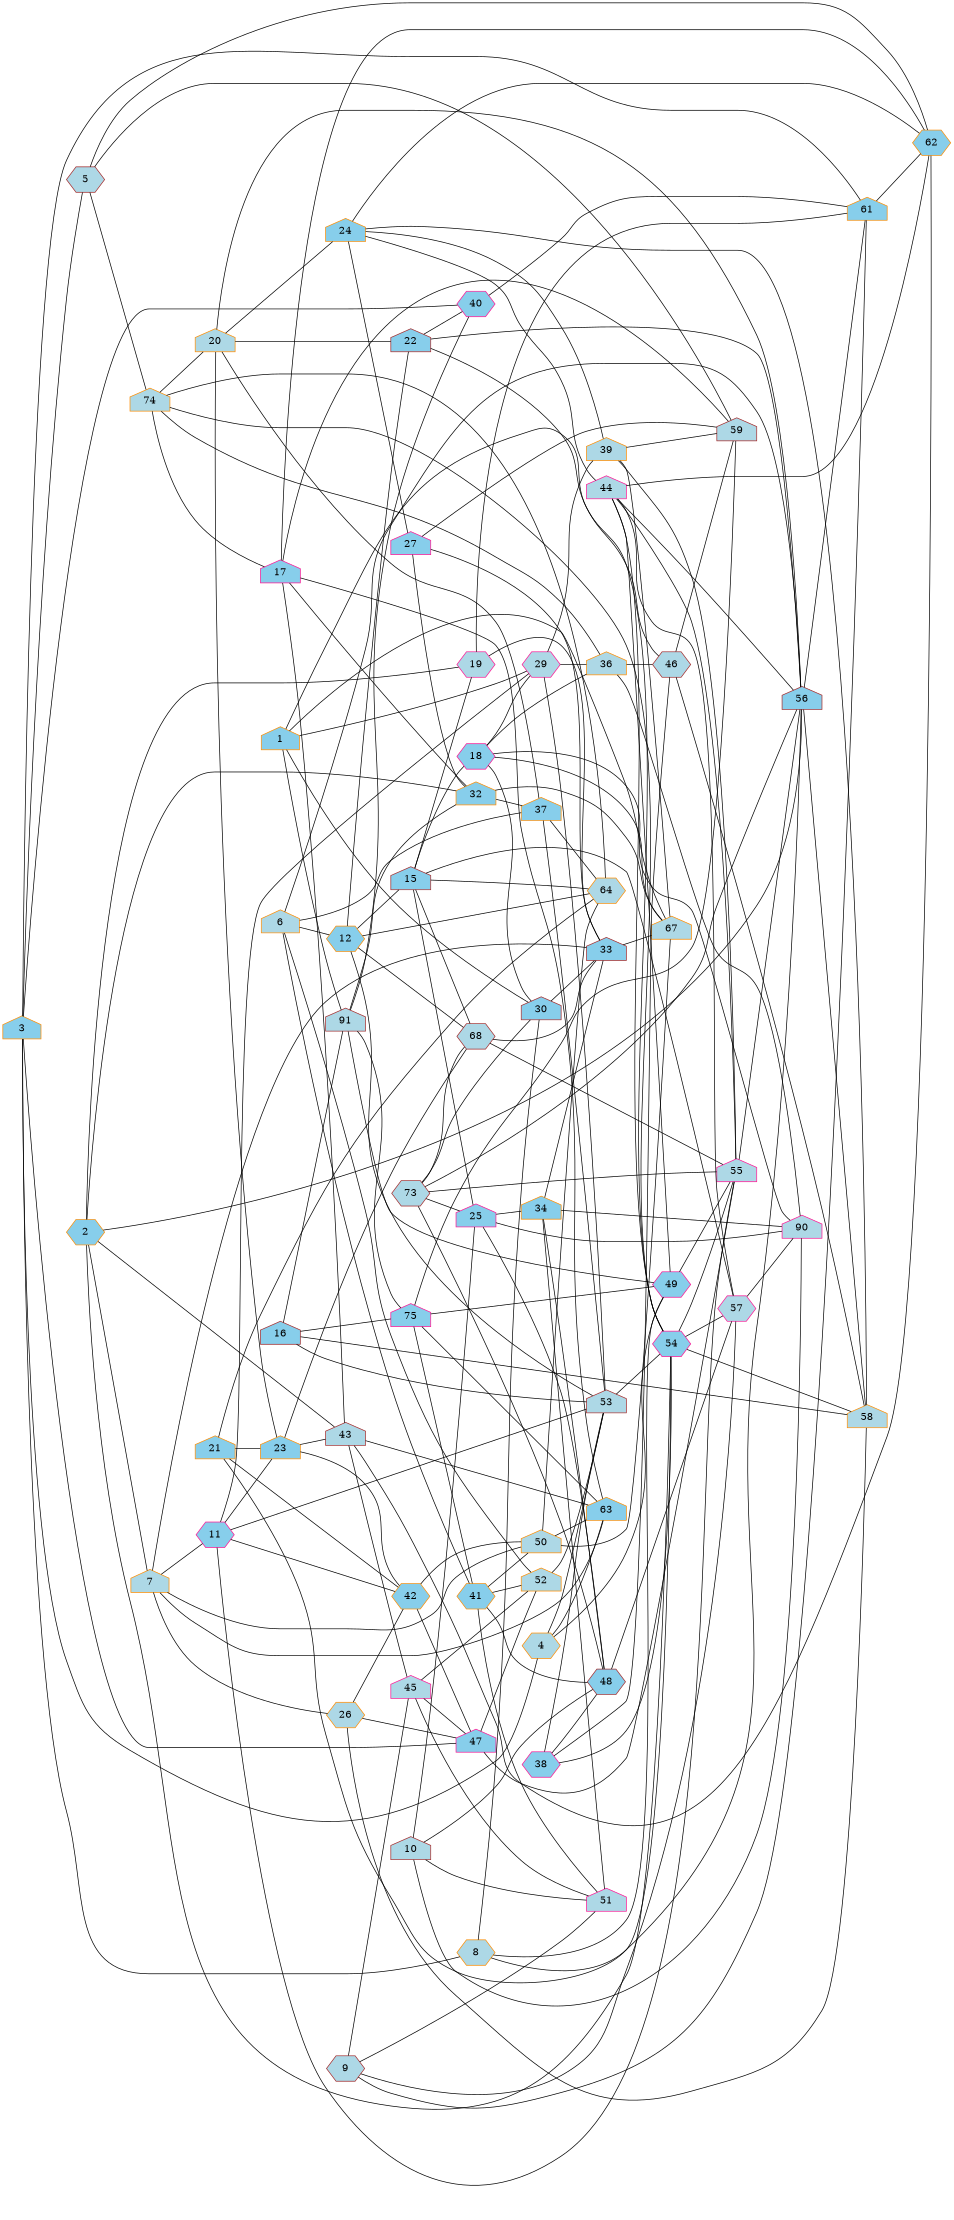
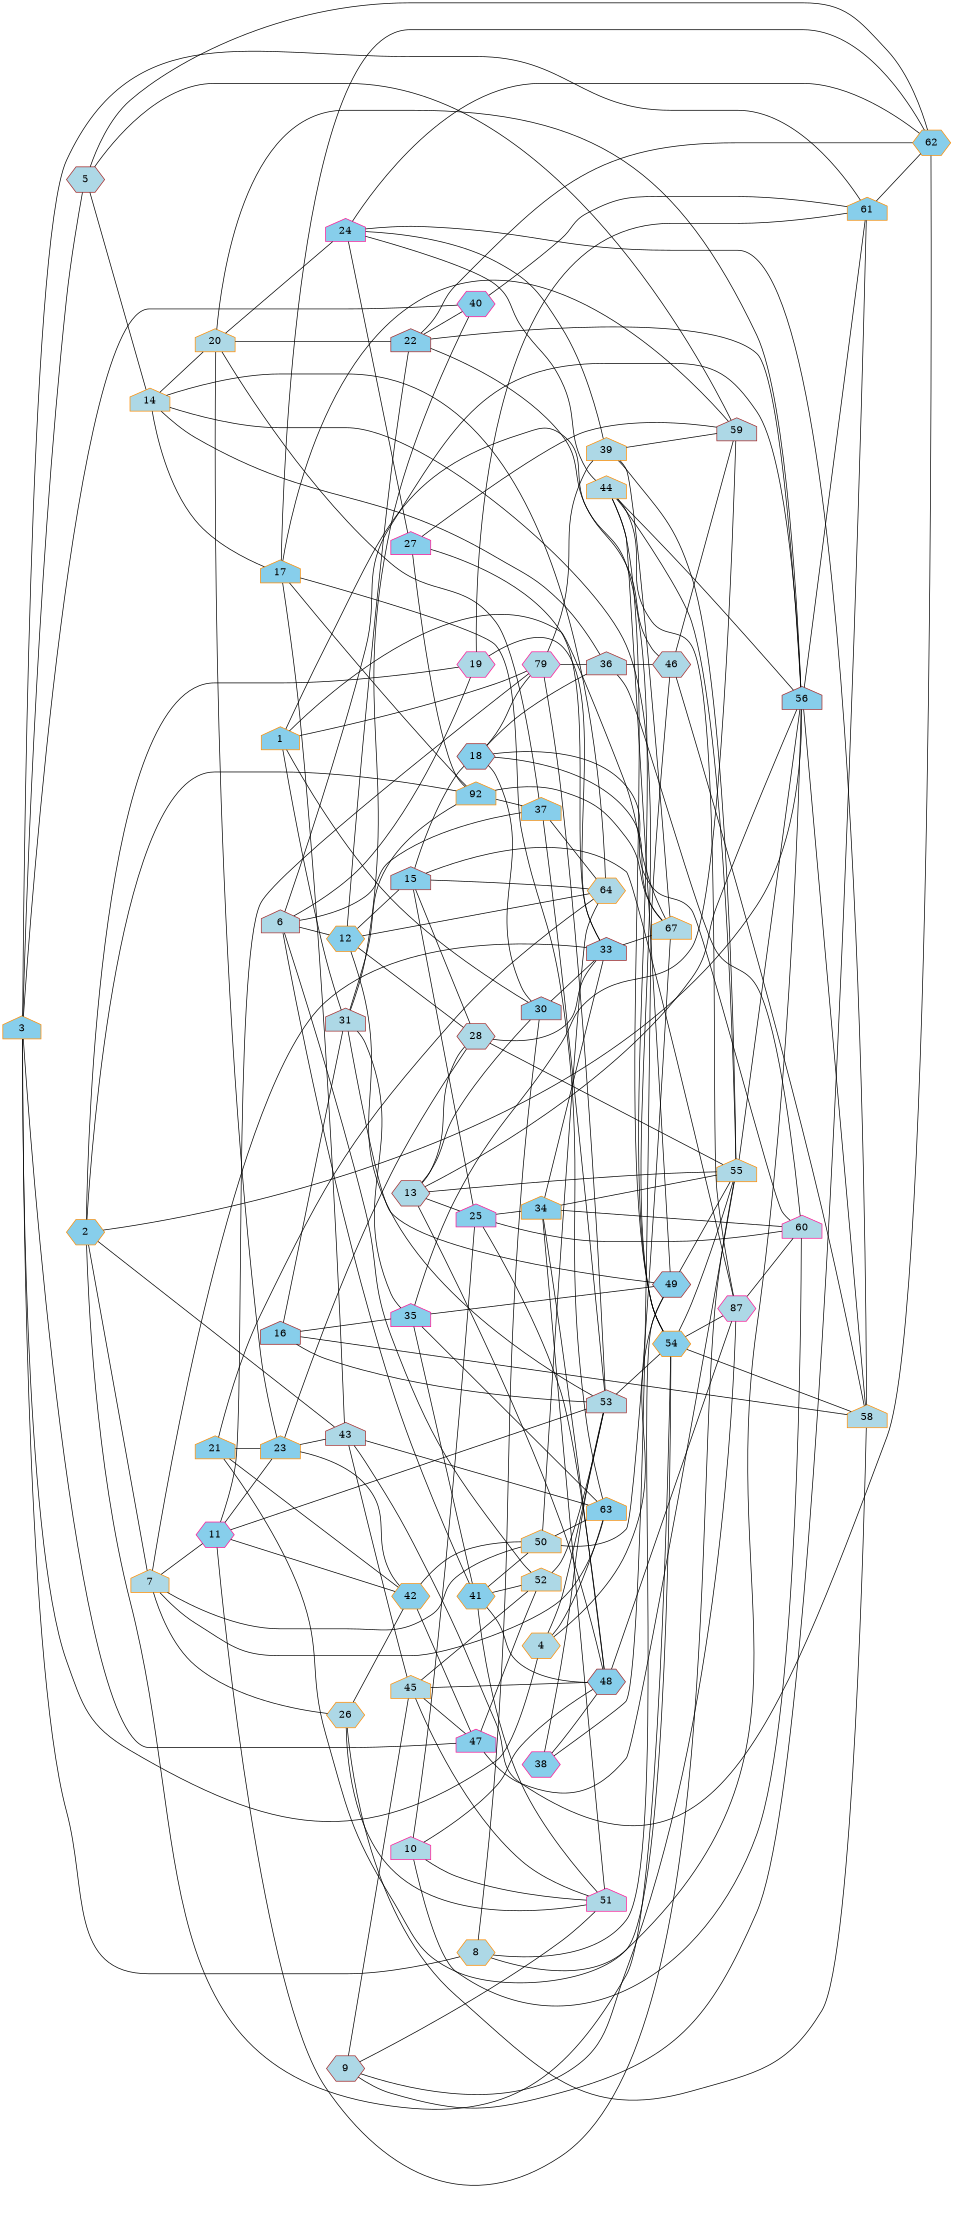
node "24": color darkorange -> deeppink
node "74": label "74" -> "14"
edge "62" -- "44": now "62" -- "22"
node "44": color deeppink -> darkorange
node "17": color deeppink -> darkorange
node "29": label "29" -> "79"
node "36": color darkorange -> brown
node "18": color deeppink -> brown
edge "19" -- "15": now "19" -- "6"
node "32": label "32" -> "92"
node "6": color darkorange -> brown
node "91": label "91" -> "31"
node "68": label "68" -> "28"
node "55": color deeppink -> darkorange
edge "55" -- "34": added
node "73": label "73" -> "13"
node "90": label "90" -> "60"
node "49": color deeppink -> brown
node "57": label "57" -> "87"
node "75": label "75" -> "35"
node "54": color deeppink -> darkorange
edge "54" -- "38": removed
edge "48" -- "45": added
node "45": color deeppink -> darkorange
edge "26" -- "47": now "26" -- "51"
node "10": color brown -> deeppink
